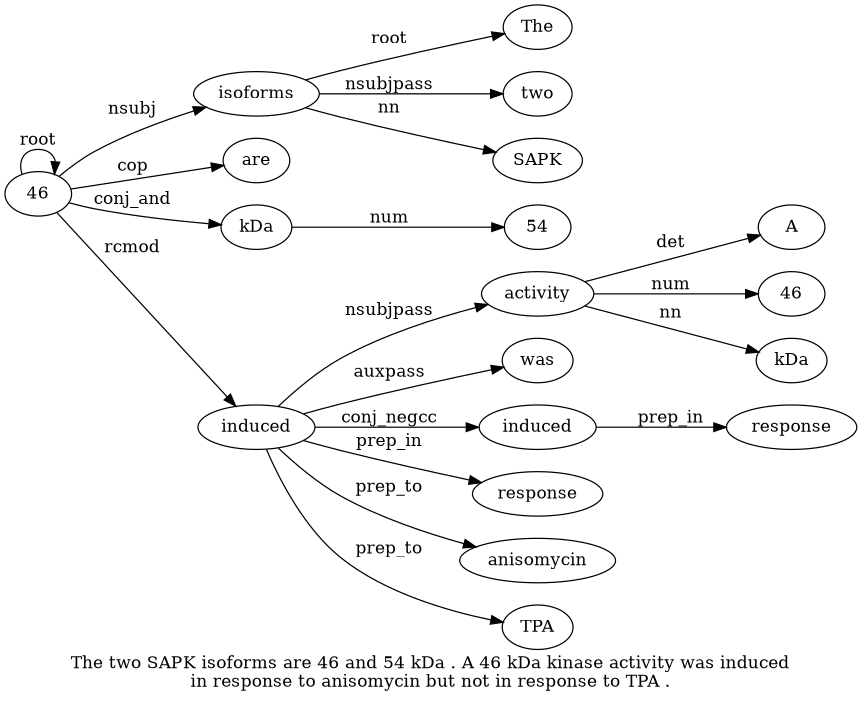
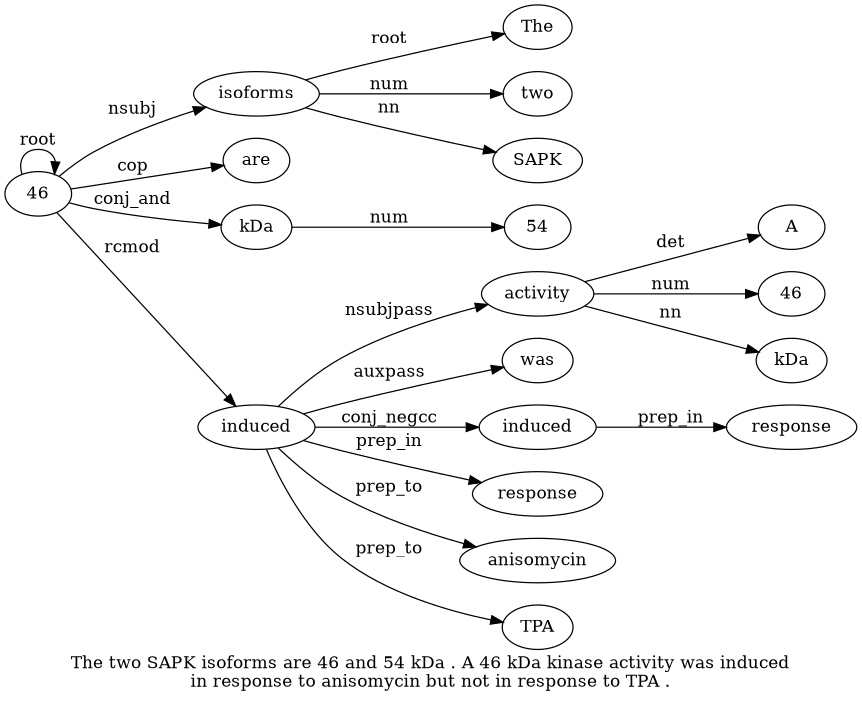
edge "isoforms" -> "two": label "nsubjpass" -> "num"
